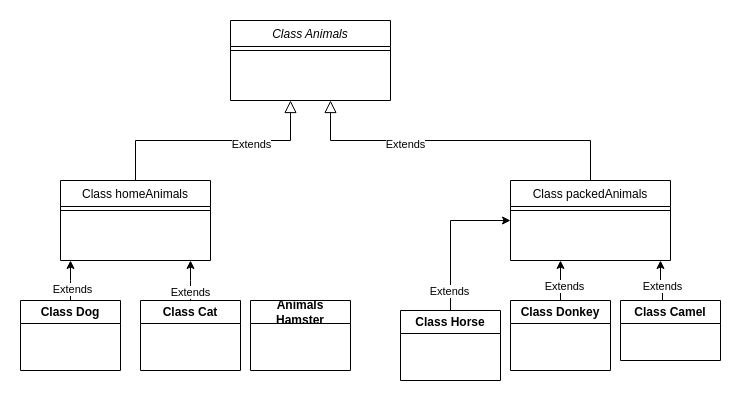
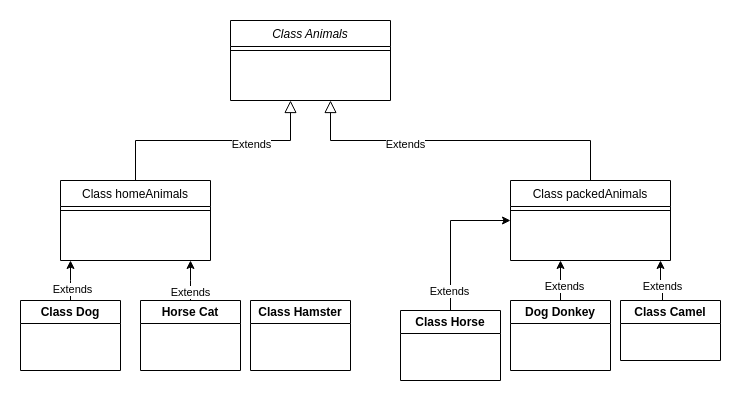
node "Class Cat": label "Class Cat" -> "Horse Cat"
node "Animals Hamster": label "Animals Hamster" -> "Class Hamster"
node "Class Donkey": label "Class Donkey" -> "Dog Donkey"
